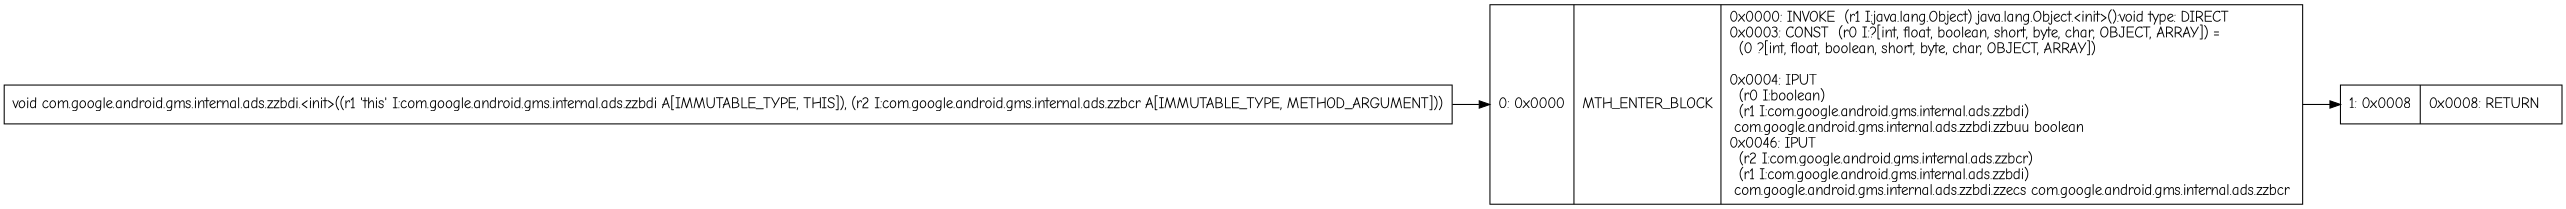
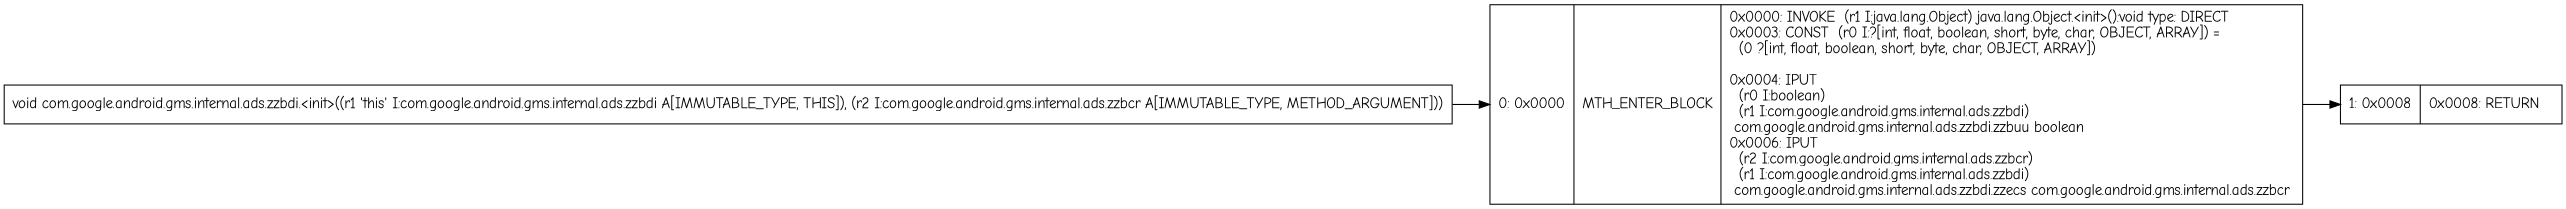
node "0: 0x0000": text "0x0046: IPUT" -> "0x0006: IPUT"
